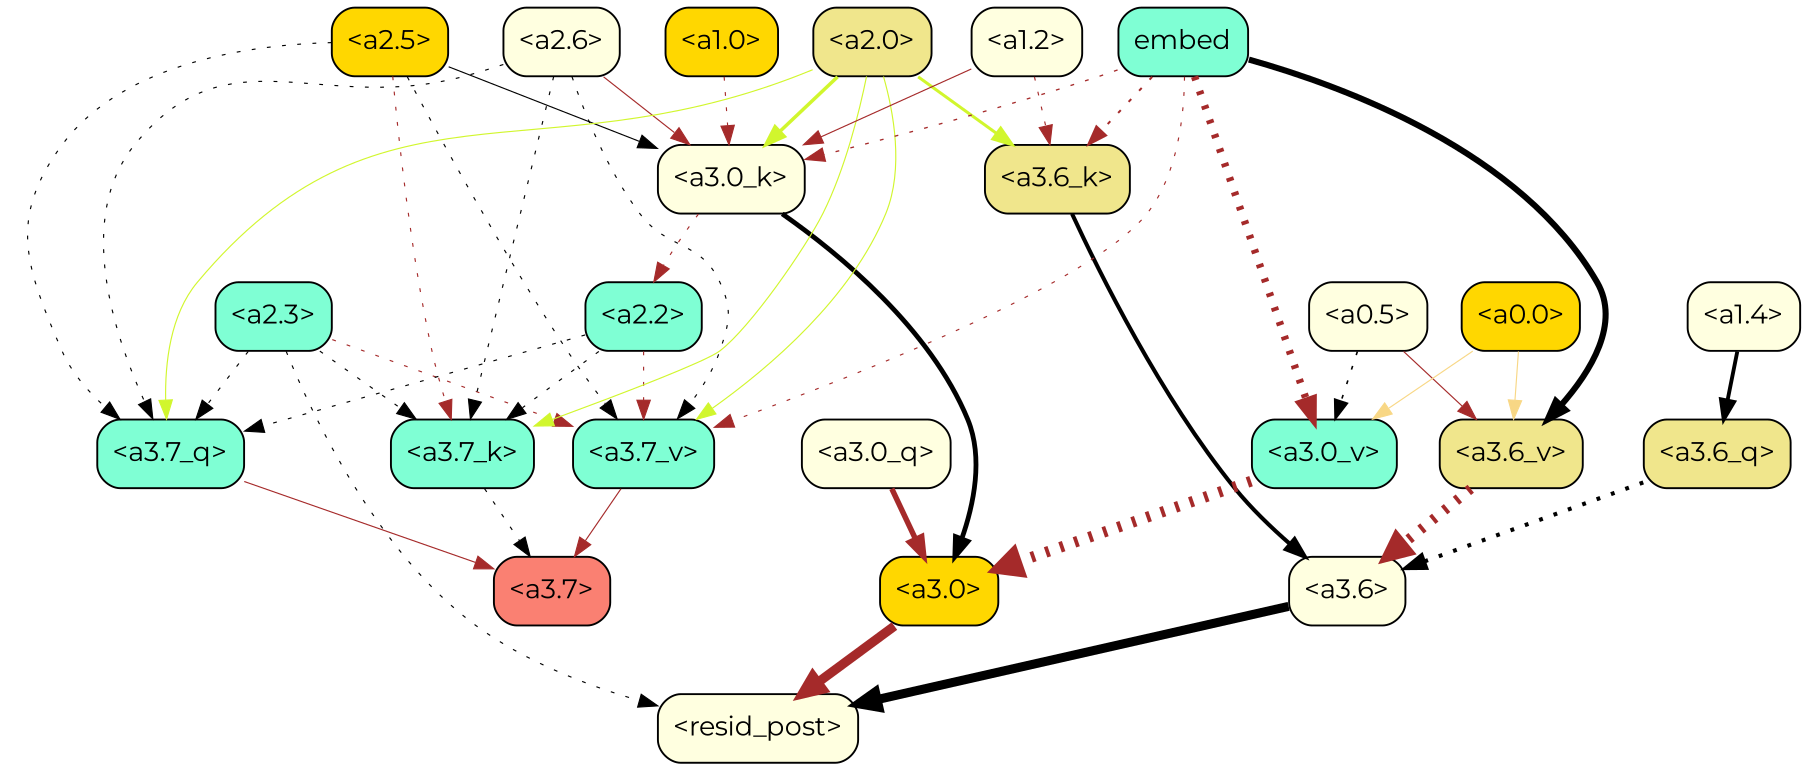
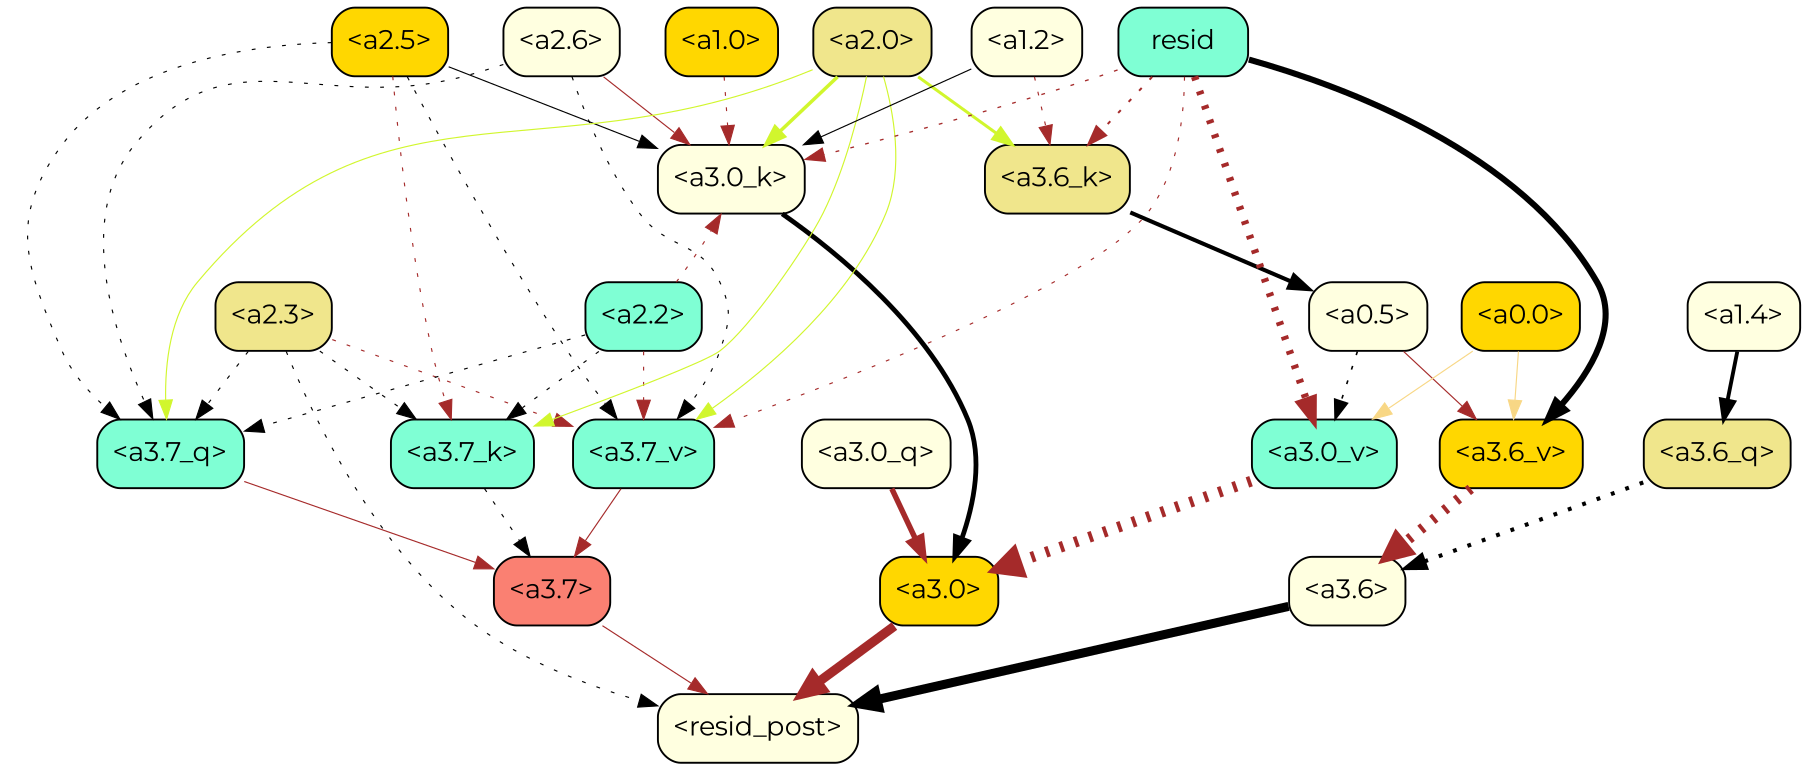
node "embed": label "embed" -> "resid"
edge "<a1.2>" -> "<a3.0_k>": color brown -> black
edge "<a3.0_k>" -> "<a2.2>": reversed
edge "<a2.6>" -> "<a3.7_k>": removed
node "<a2.3>": fillcolor aquamarine -> khaki
edge "<a3.6_k>" -> "<a3.6>": now "<a3.6_k>" -> "<a0.5>"
node "<a3.6_v>": fillcolor khaki -> gold
edge "<a3.7>" -> "<resid_post>": added
